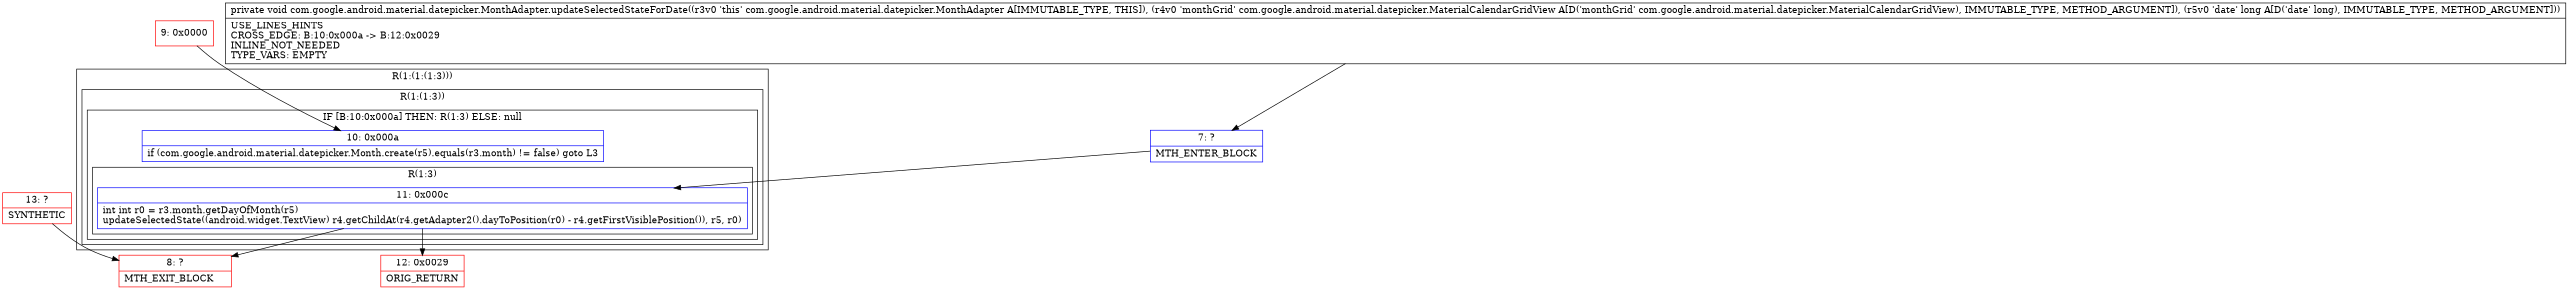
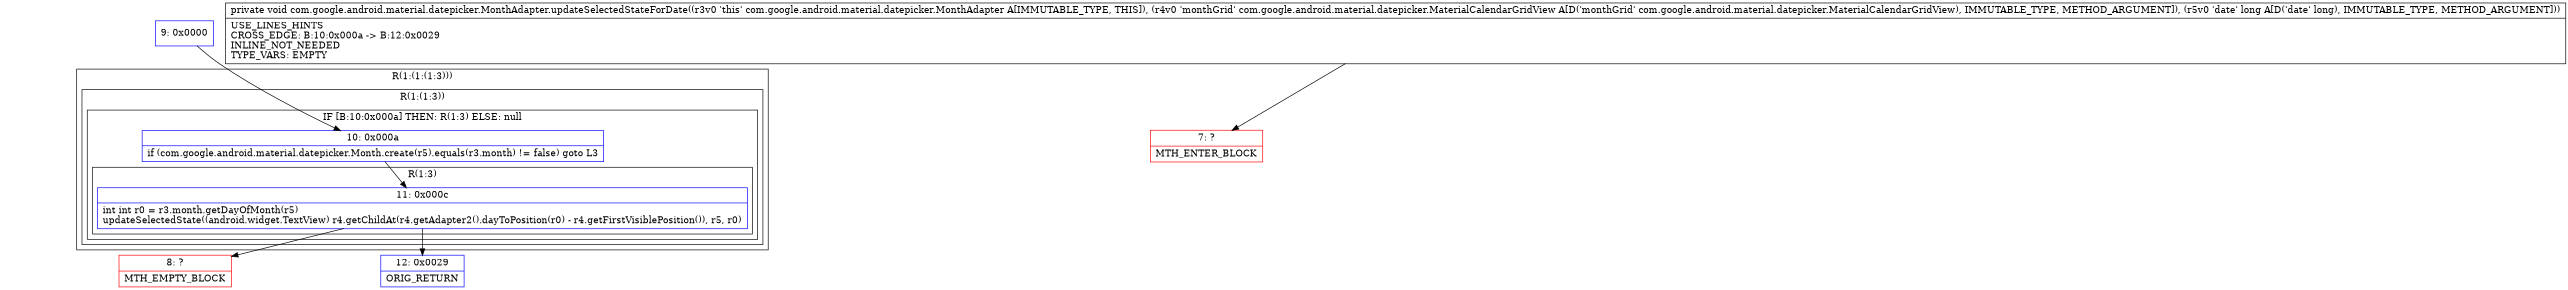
node "9: 0x0000": color red -> blue
node "7: ?": color blue -> red
edge "7: ?" -> "11: 0x000c": now "10: 0x000a" -> "11: 0x000c"
node "13: ?": removed
node "12: 0x0029": color red -> blue
node "8: ?": text "MTH_EXIT_BLOCK" -> "MTH_EMPTY_BLOCK"
